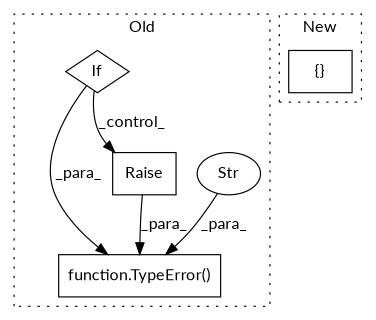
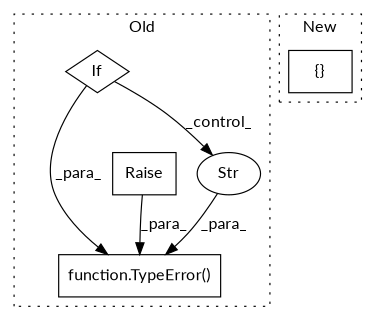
edge "If" -> "Raise": now "If" -> "Str"
